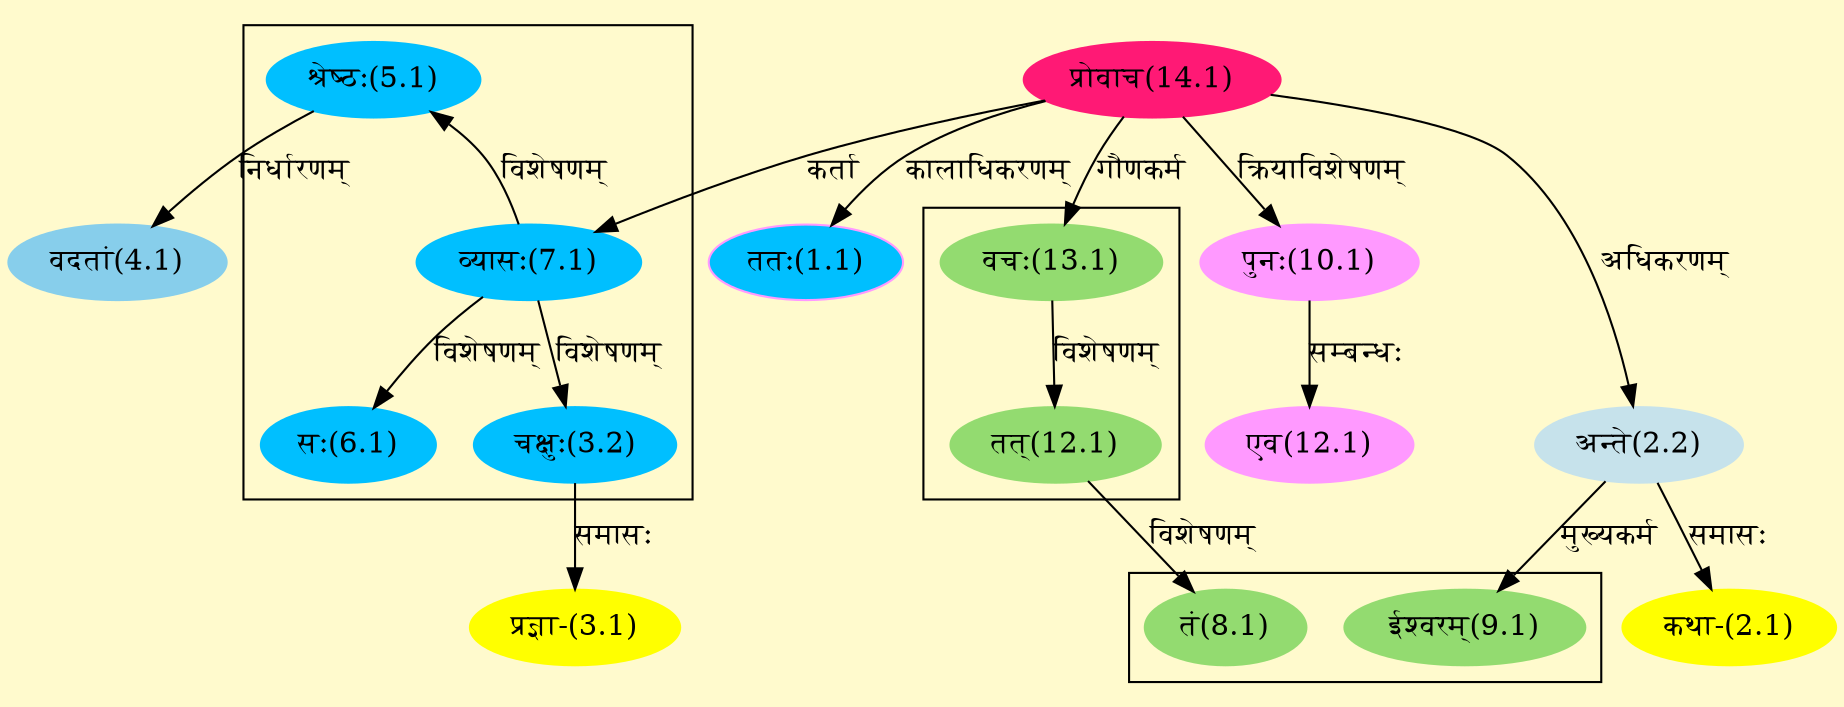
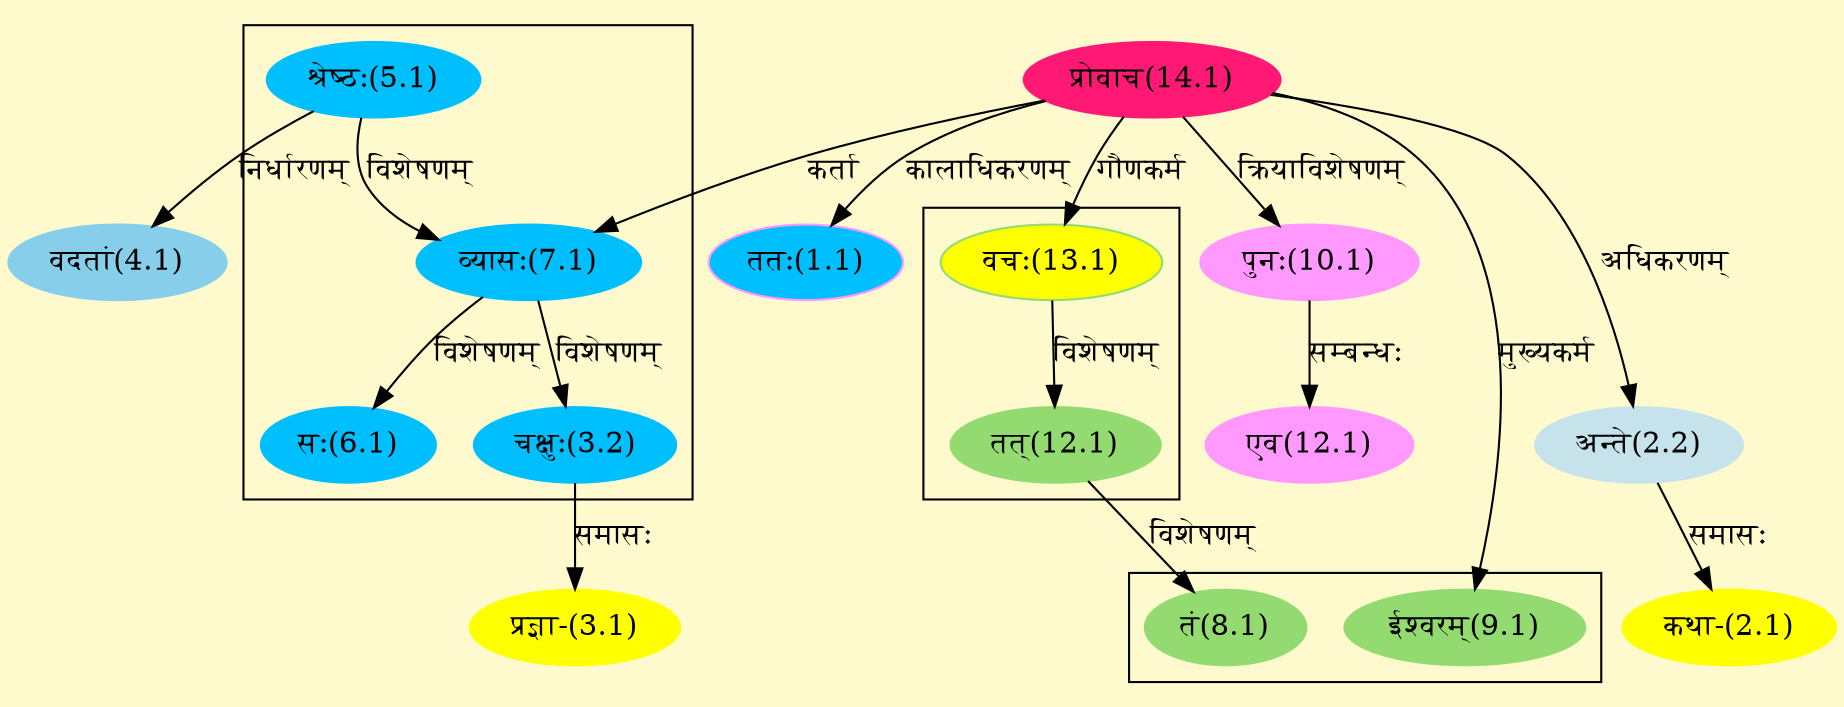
edge "व्यासः(7.1)" -> "श्रेष्ठः(5.1)": reversed
node "वचः(13.1)": fillcolor #93db70 -> #ffff00
edge "अन्ते(2.2)" -> "ईश्वरम्(9.1)": now "प्रोवाच(14.1)" -> "ईश्वरम्(9.1)"
